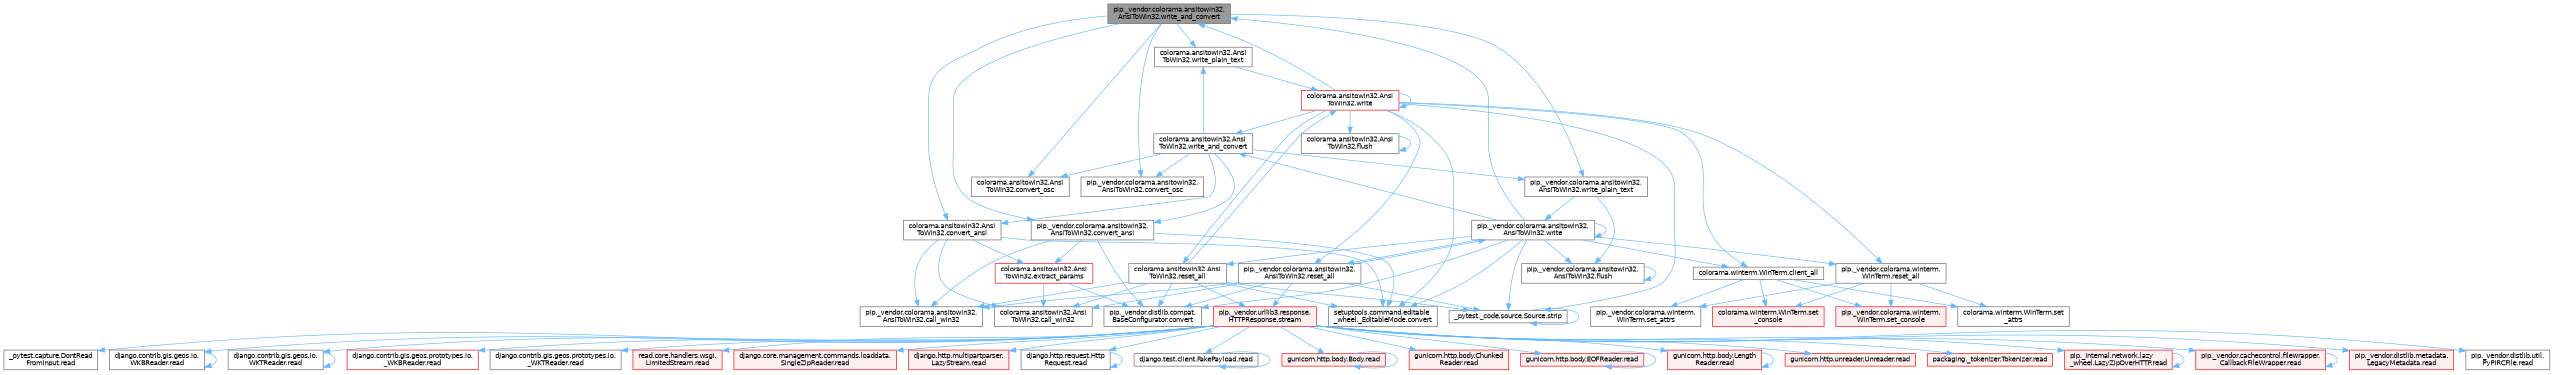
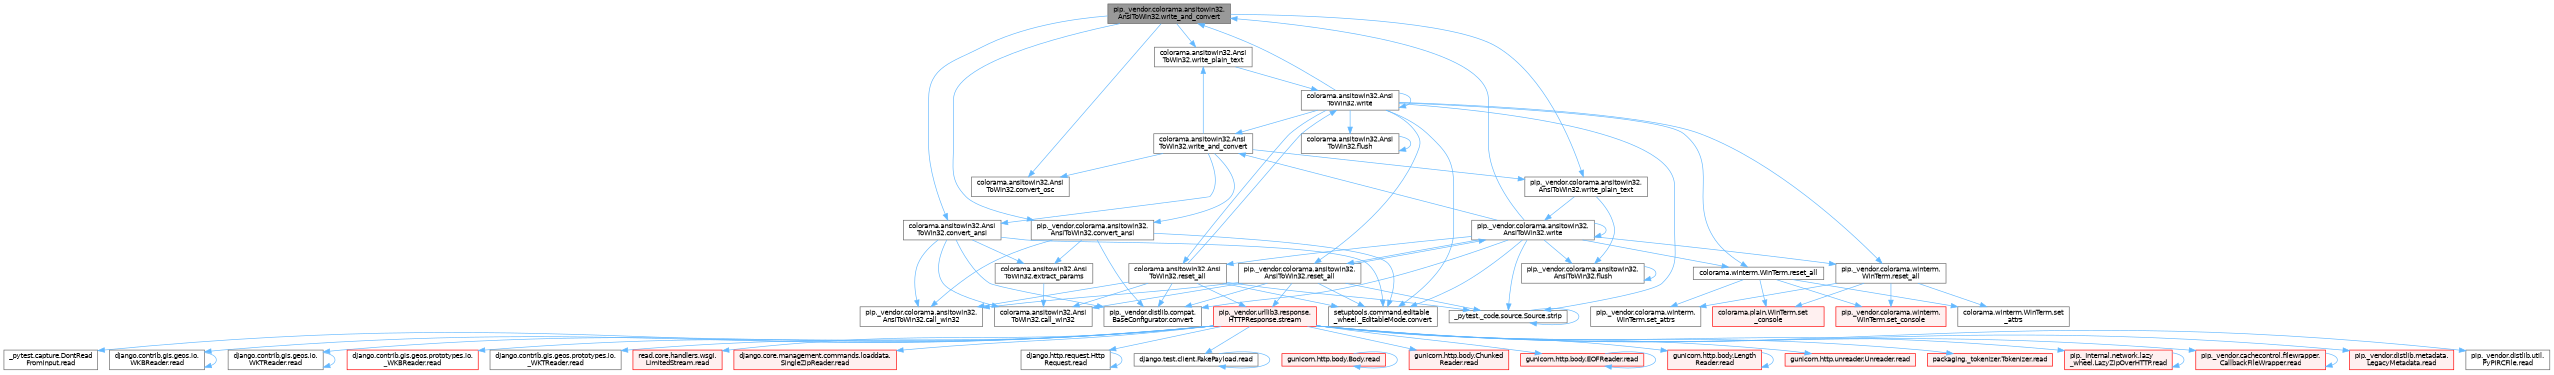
node "colorama.ansitowin32.Ansi ToWin32.write": color red -> grey40
node "pip._vendor.colorama.ansitowin32. AnsiToWin32.convert_osc": removed
node "colorama.ansitowin32.Ansi ToWin32.extract_params": color red -> grey40
node "colorama.winterm.WinTerm.client_all": label "colorama.winterm.WinTerm.client_all" -> "colorama.winterm.WinTerm.reset_all"
edge "colorama.ansitowin32.Ansi ToWin32.extract_params" -> "pip._vendor.distlib.compat. BaseConfigurator.convert": now "colorama.ansitowin32.Ansi ToWin32.convert_ansi" -> "pip._vendor.distlib.compat. BaseConfigurator.convert"
edge "pip._vendor.colorama.ansitowin32. AnsiToWin32.reset_all" -> "setuptools.command.editable _wheel._EditableMode.convert": added
node "colorama.winterm.WinTerm.set _console": label "colorama.winterm.WinTerm.set _console" -> "colorama.plain.WinTerm.set _console"
edge "pip._vendor.urllib3.response. HTTPResponse.stream" -> "gunicorn.http.body.Body.read": removed
node "django.http.multipartparser. LazyStream.read": removed
